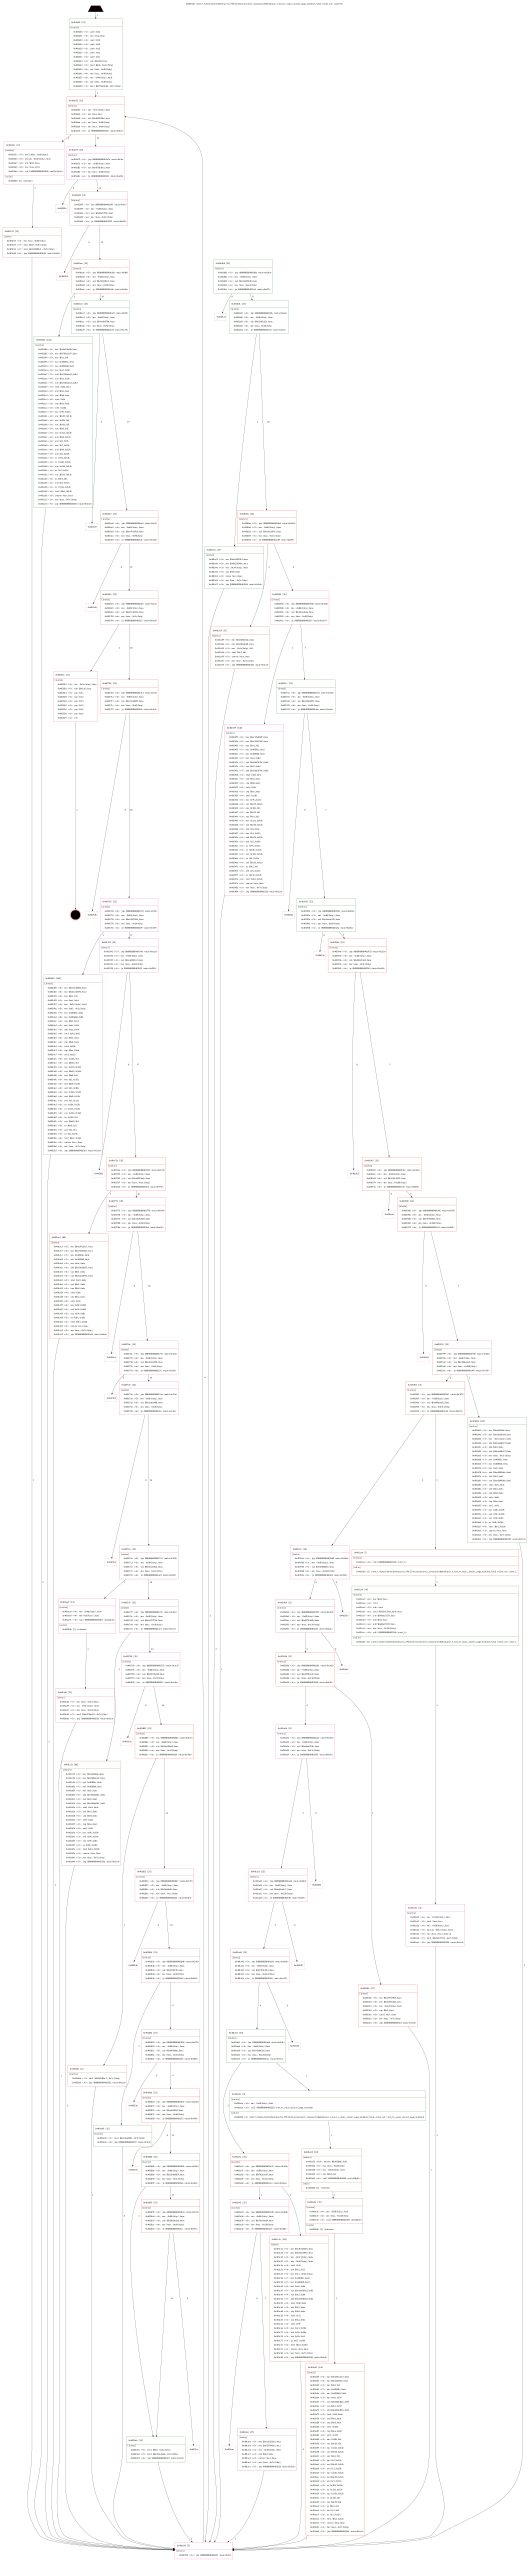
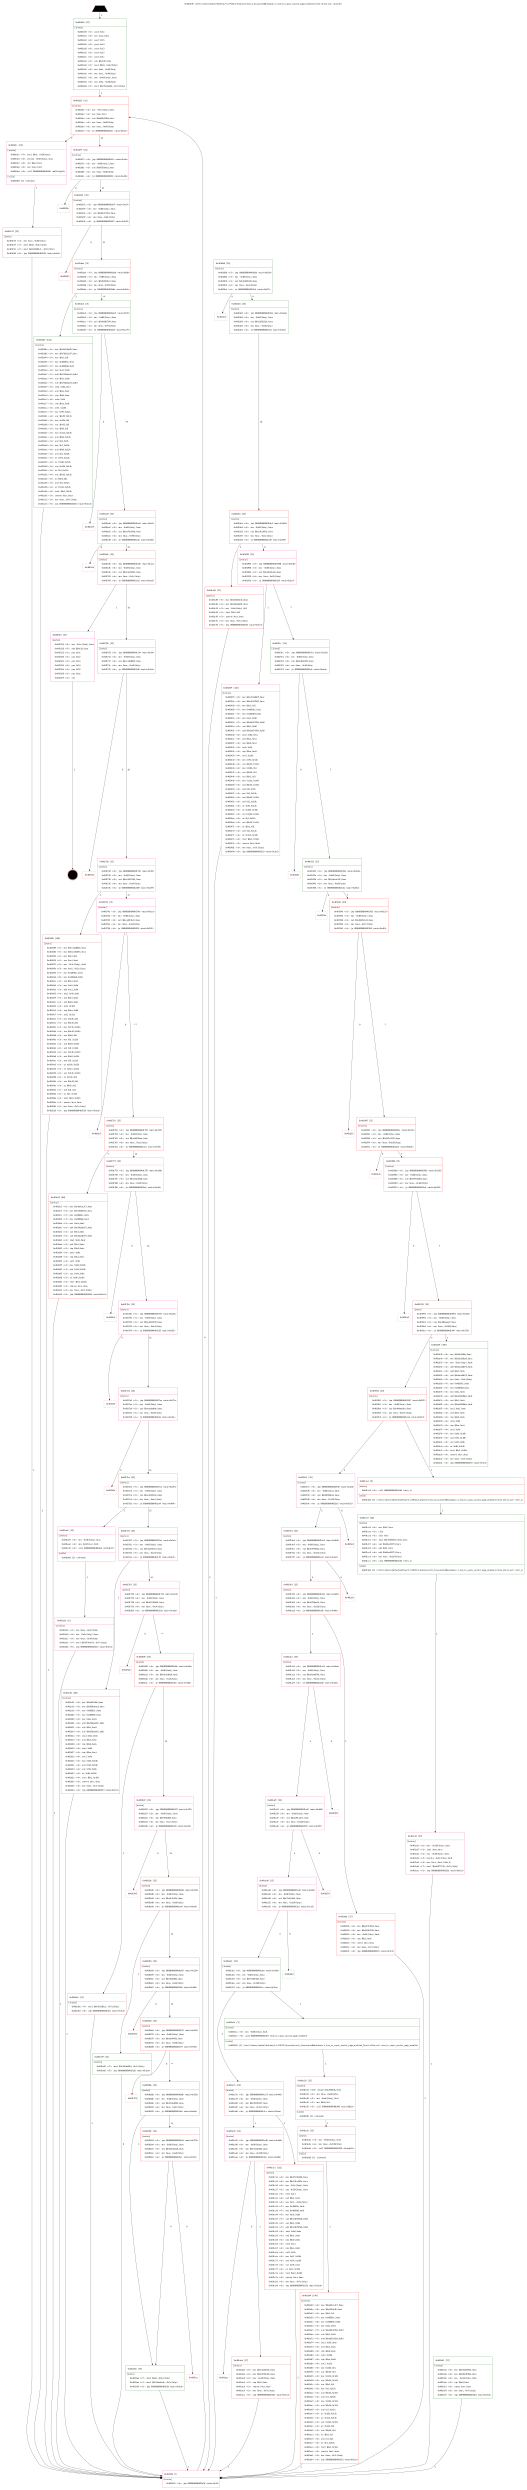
edge "0x4018d1 [25]" -> "0x401b41 [27]": removed, label "1"
edge "0x401d49 [109]" -> "0x4025fd [5]": removed, label "1"
